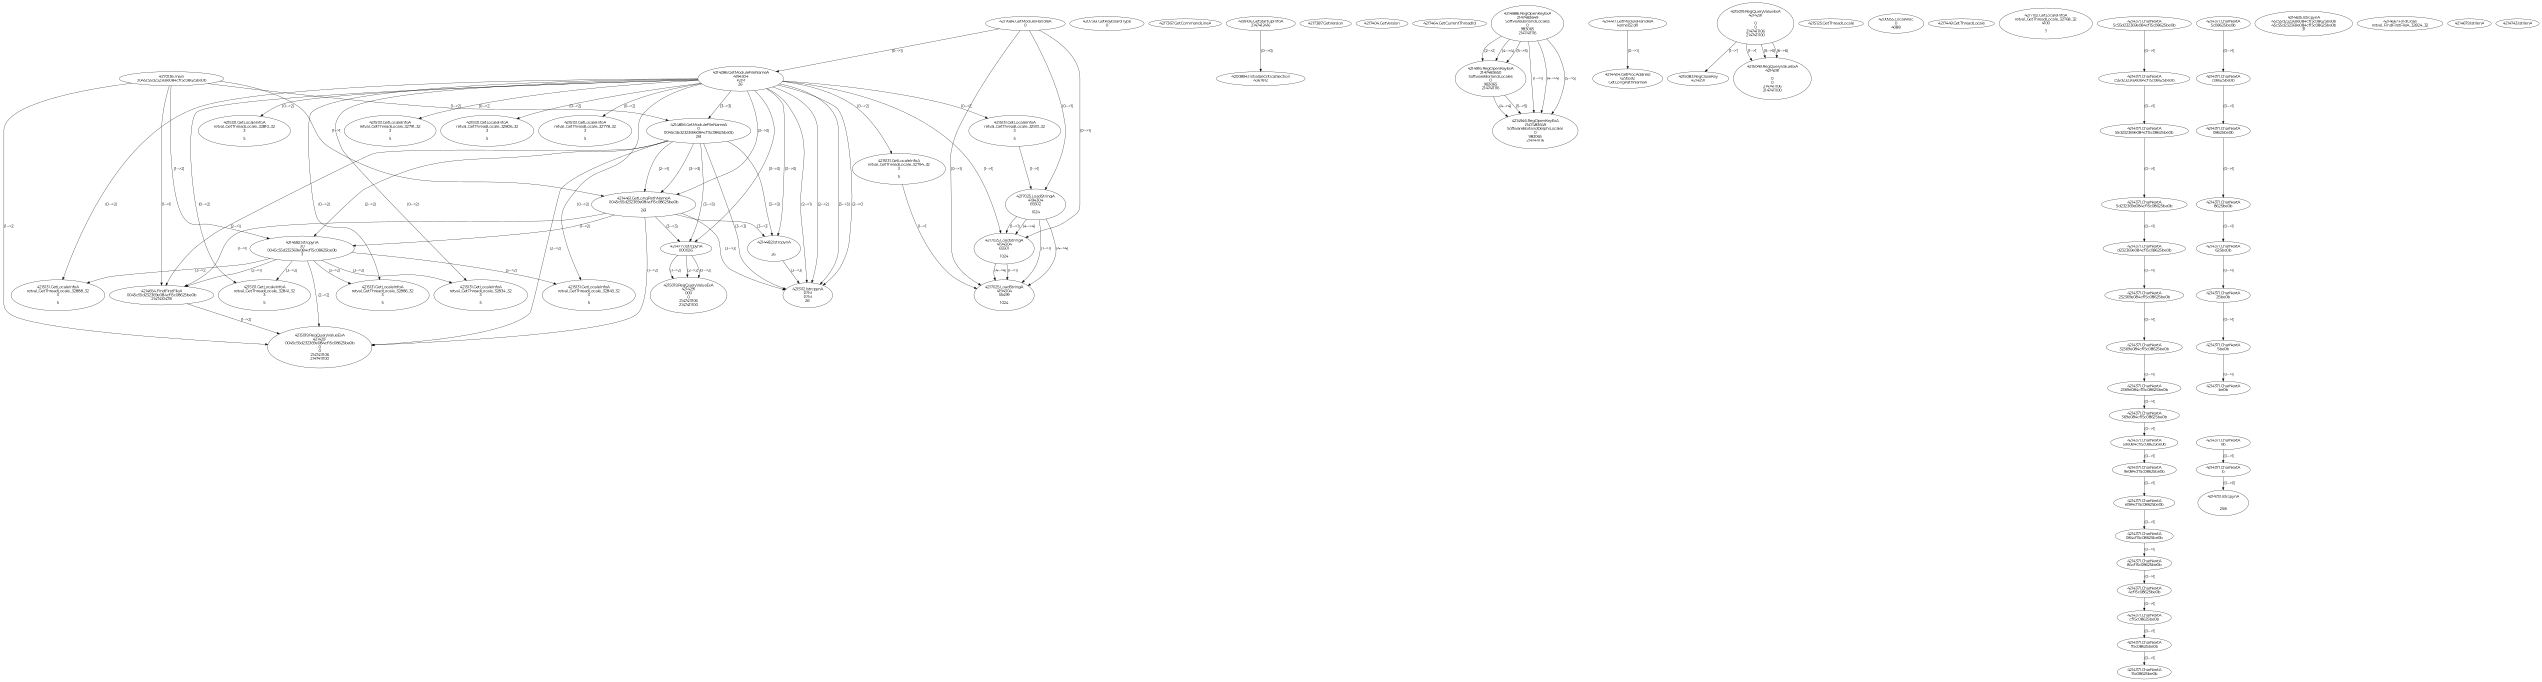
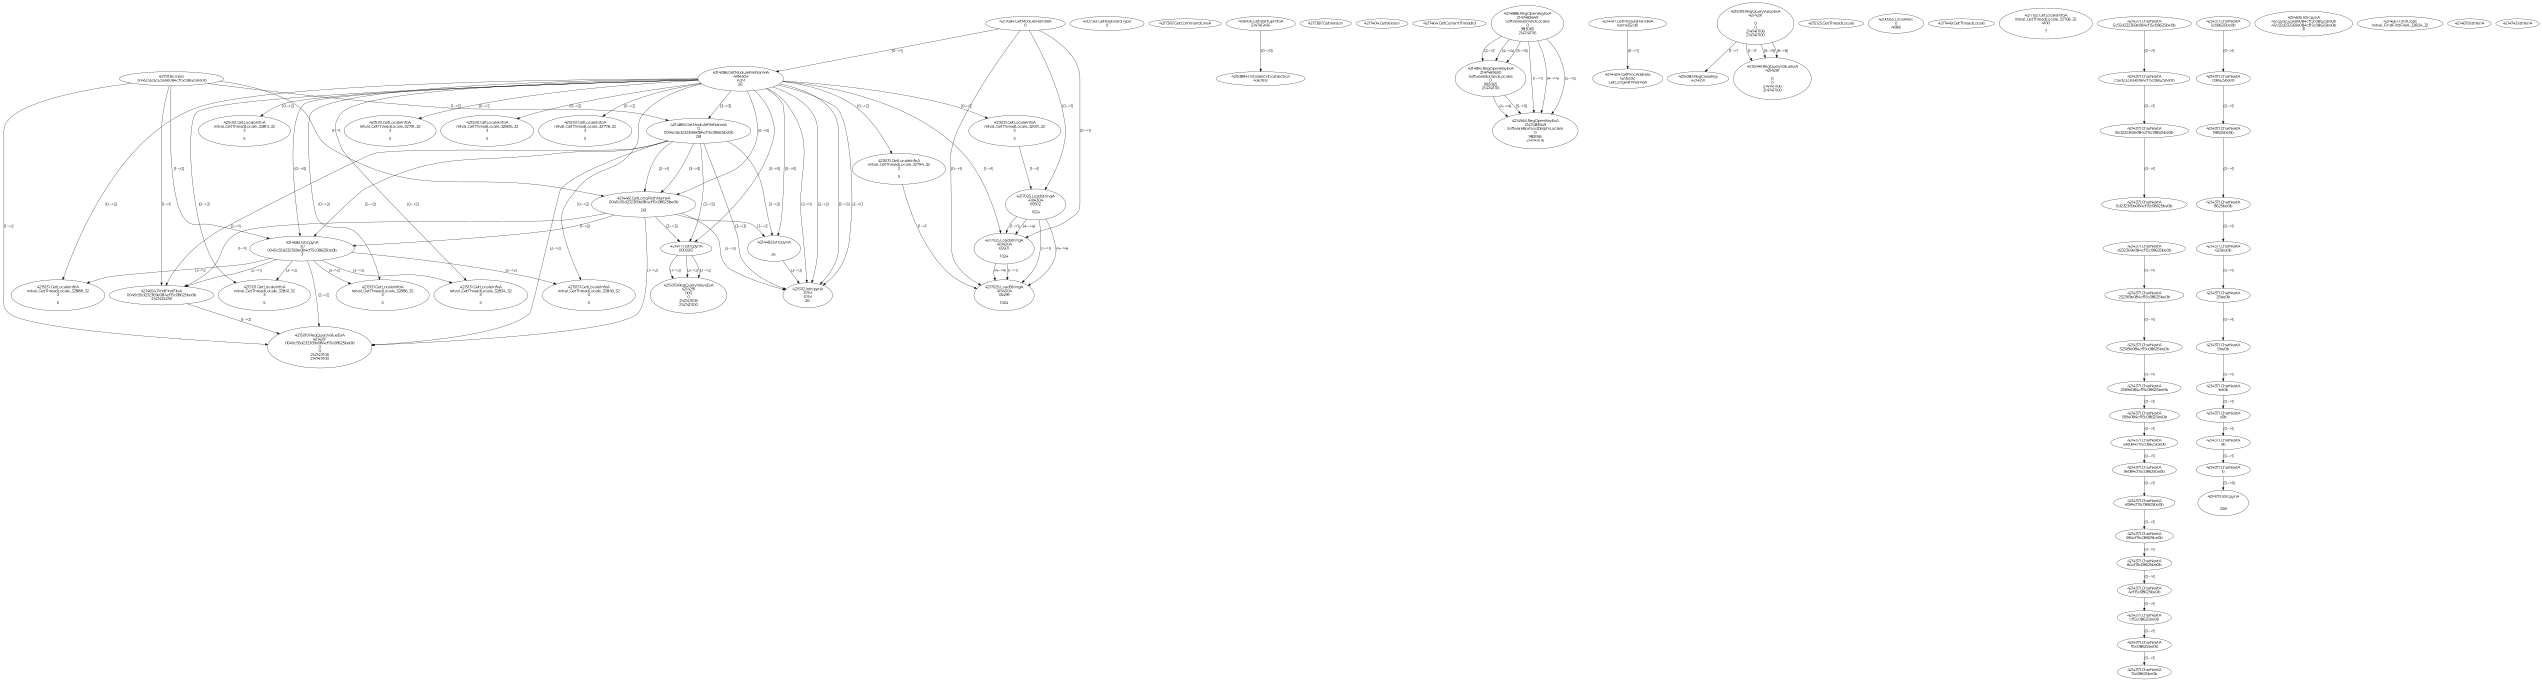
edge "4214286.GetModuleFileNameA 4194304 PZM 261" -> "4214582.lstrcpynA 00 0045c55d232369e084cf15c08625be0b 3": added, label "(0-->3)"
edge "4214371.CharNextA 5d232369e084cf15c08625be0b" -> "4214371.CharNextA d232369e084cf15c08625be0b": removed, label "(0-->1)"
node "4214371.CharNextA e0b": added
